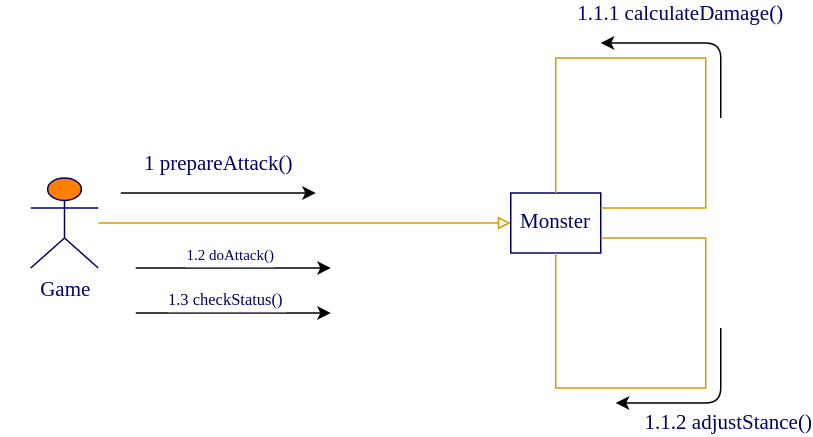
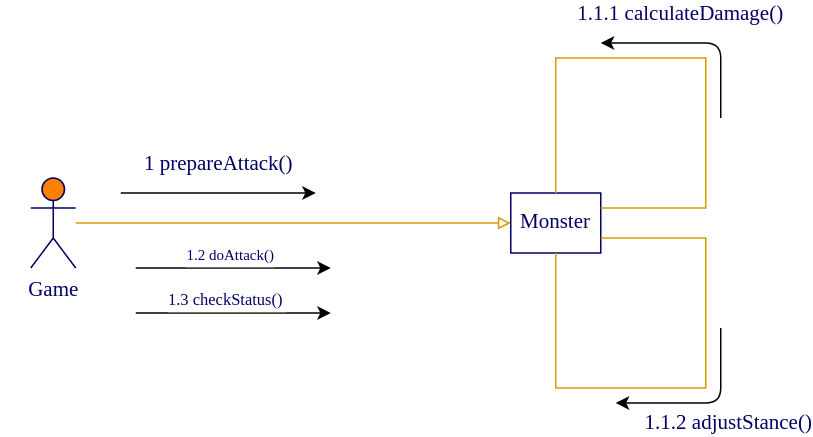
node "Game": size 68x90 -> 45x90
